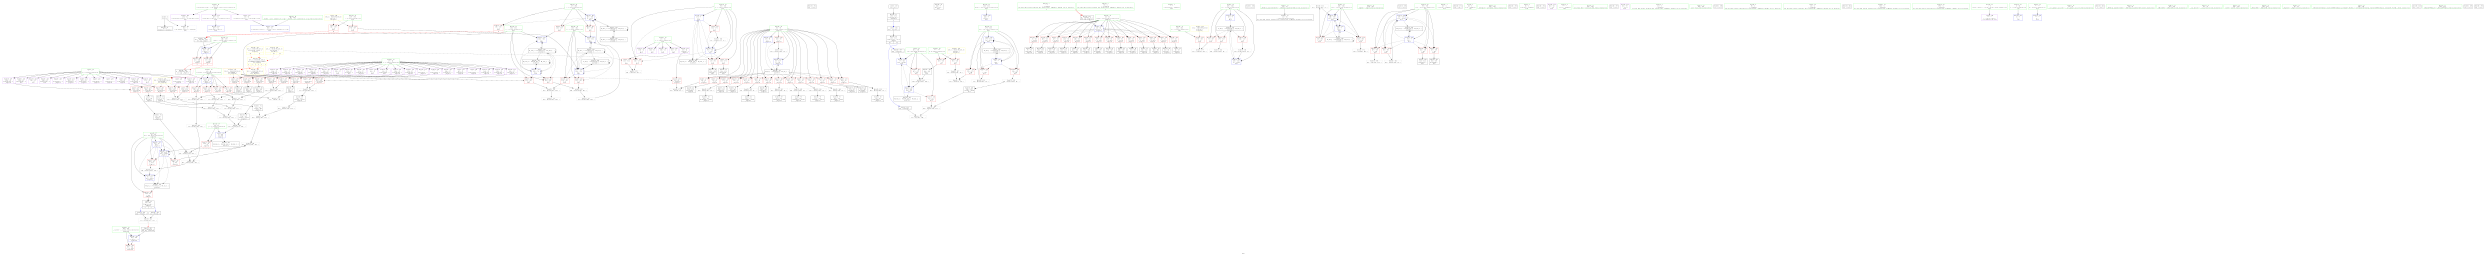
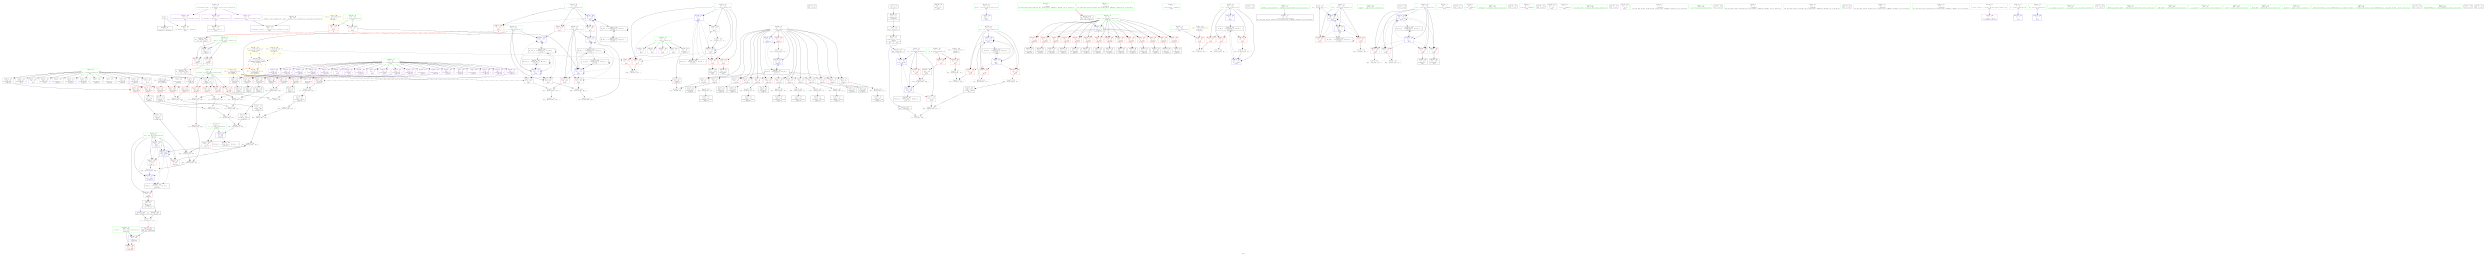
node "NodeID: 175": removed
